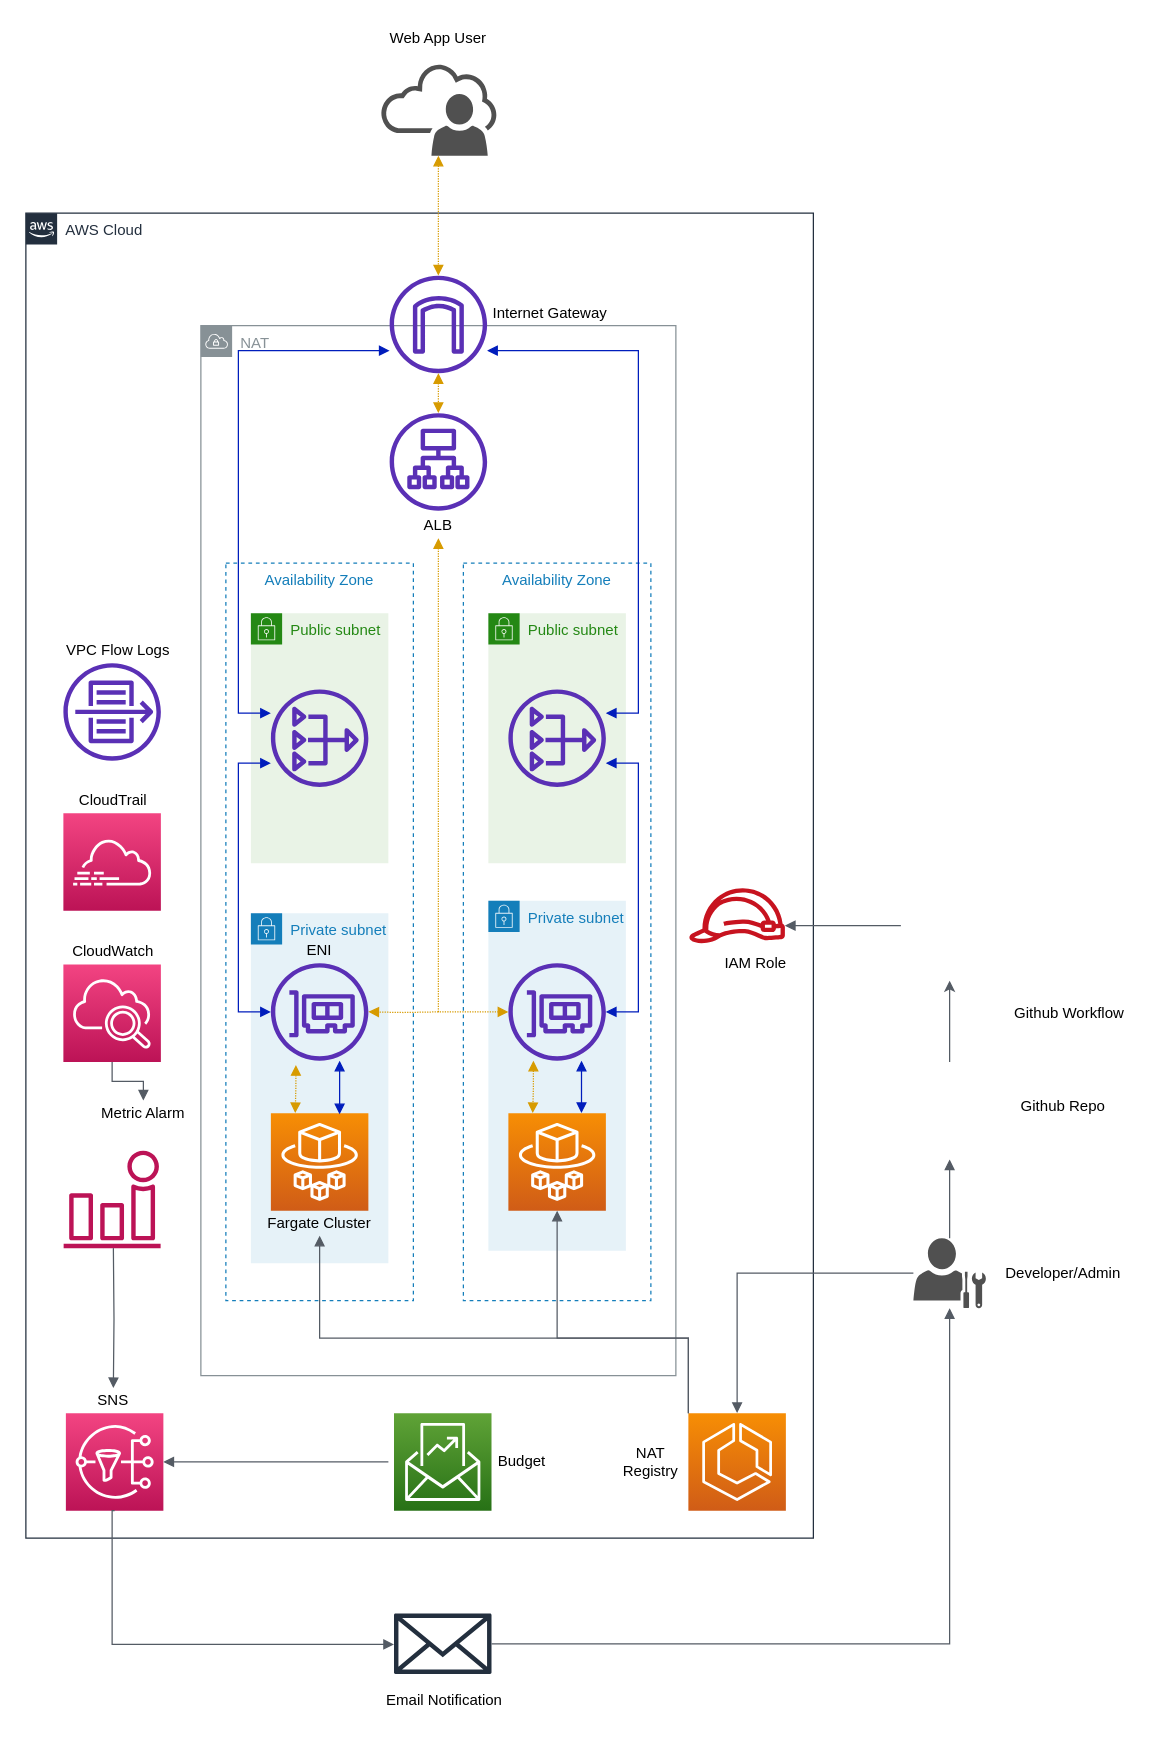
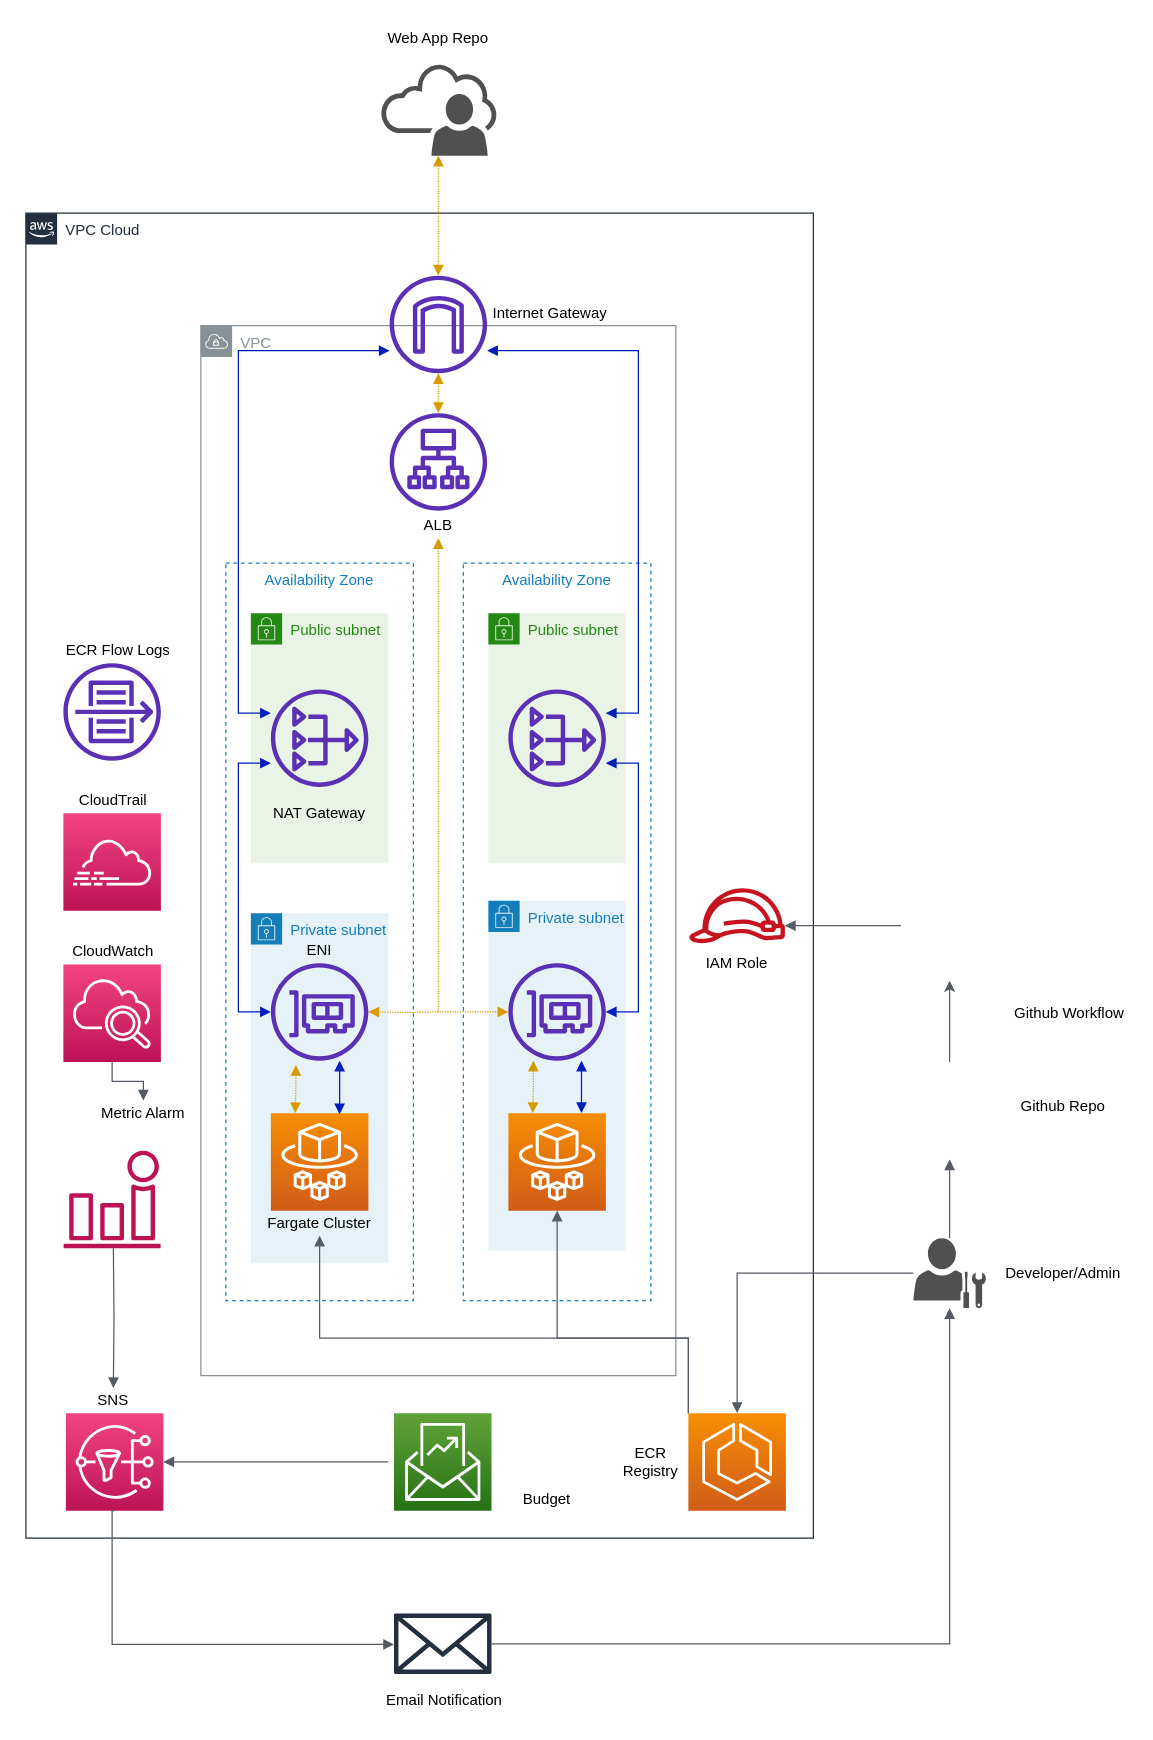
node "Web App User": label "Web App User" -> "Web App Repo"
node "AWS Cloud": label "AWS Cloud" -> "VPC Cloud"
node "NAT": label "NAT" -> "VPC"
node "VPC Flow Logs": label "VPC Flow Logs" -> "ECR Flow Logs"
node "NAT Gateway": added
node "IAM Role": moved (756, 963) -> (737, 963)
node "Budget": moved (521, 1462) -> (546, 1499)
node "NAT Registry": label "NAT Registry" -> "ECR Registry"
